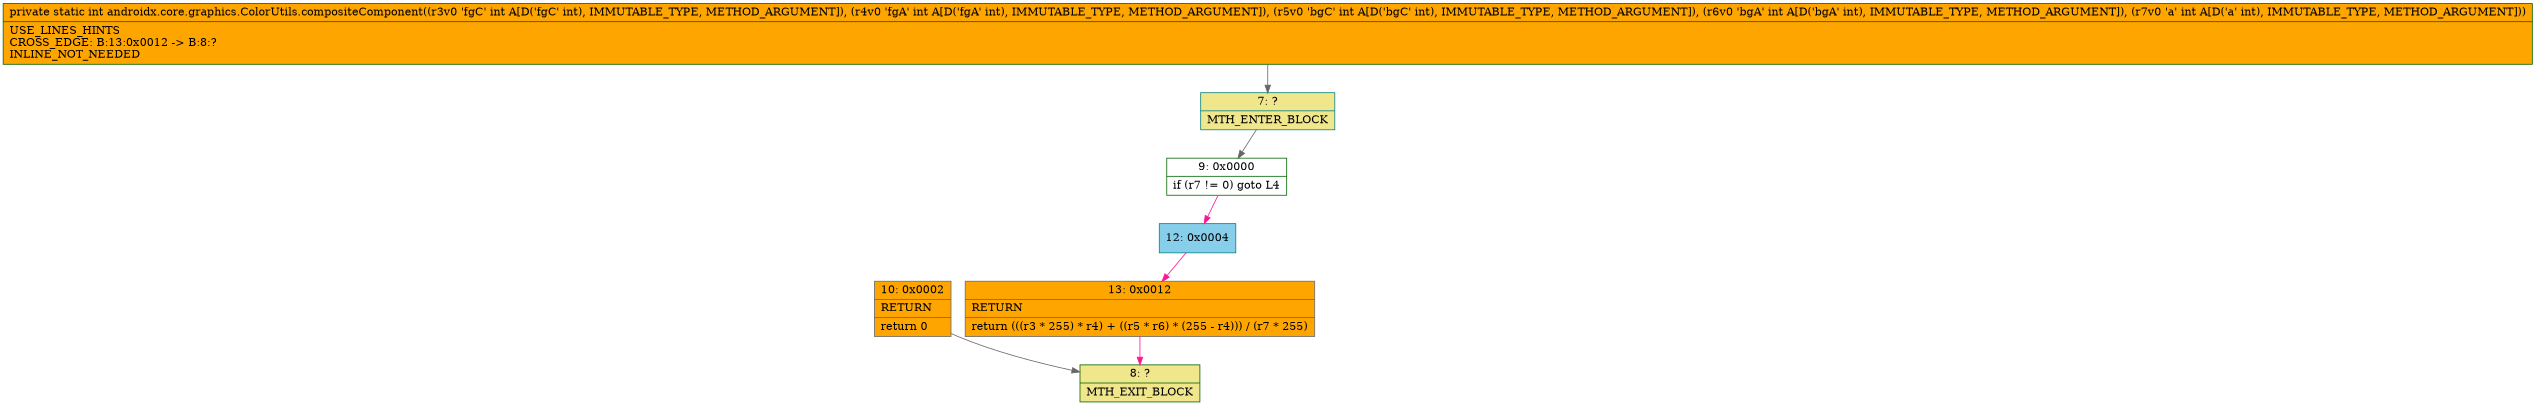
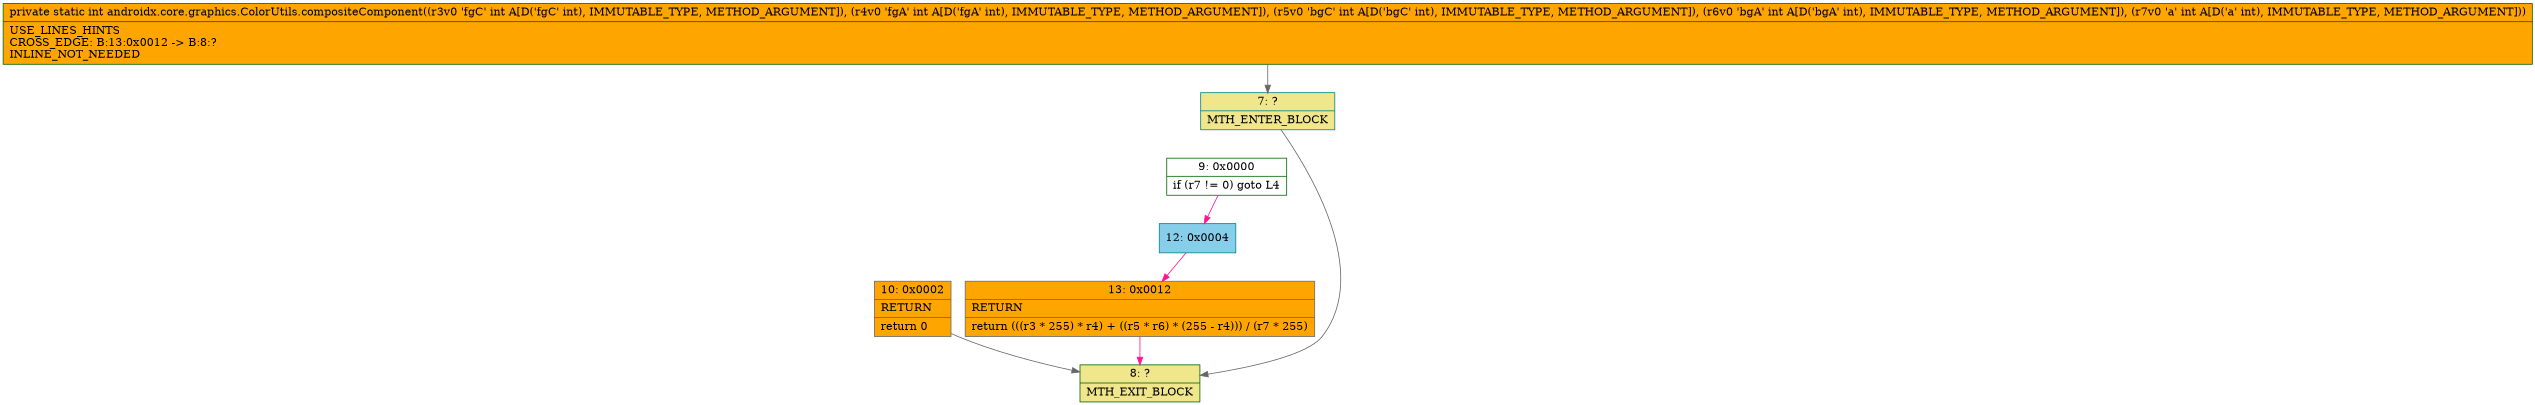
edge "7: ?" -> "9: 0x0000": now "7: ?" -> "8: ?"
